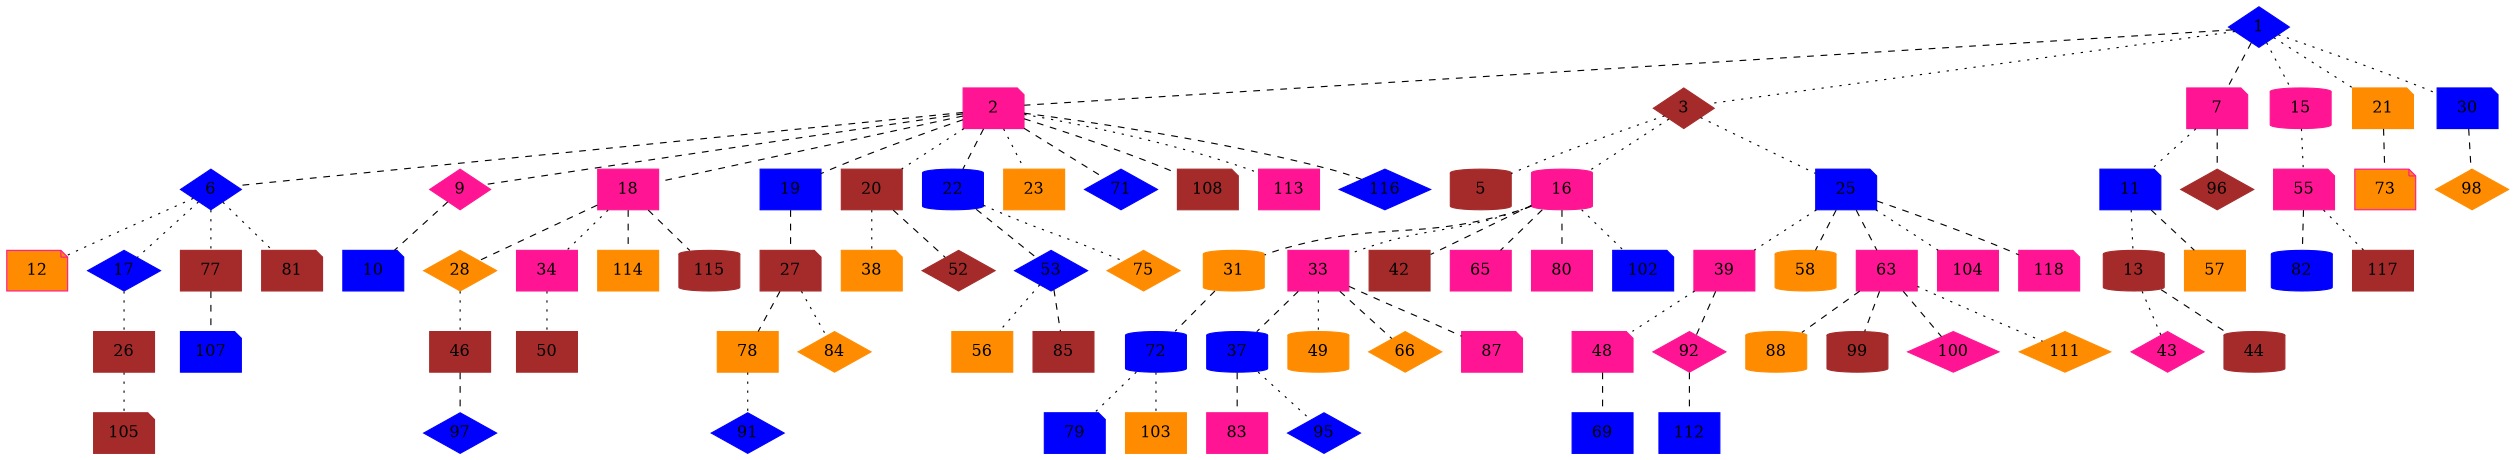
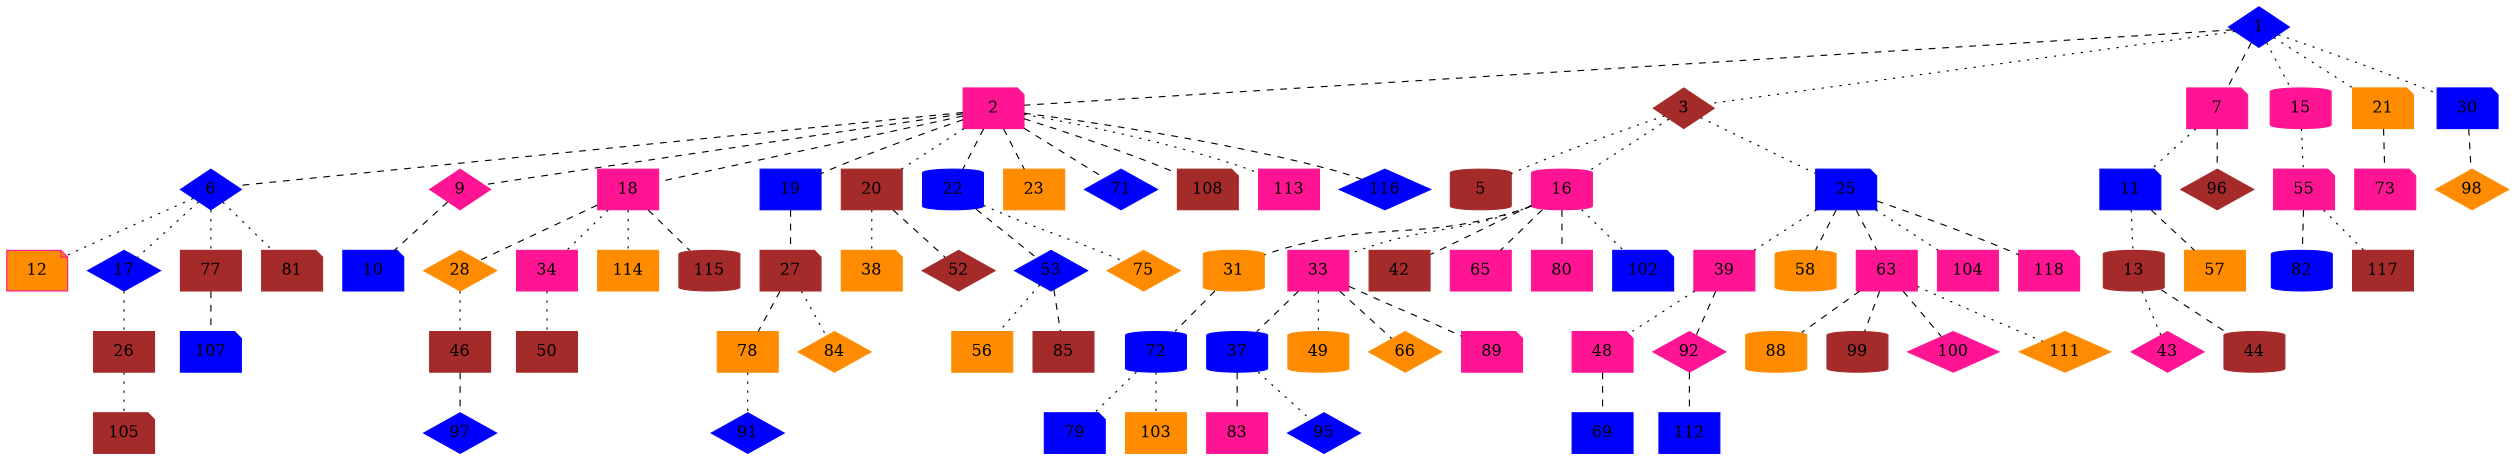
edge "2" -- "23": style dotted -> dashed
node "73": fillcolor darkorange -> deeppink
edge "18" -- "114": style dashed -> dotted
node "87": label "87" -> "89"
